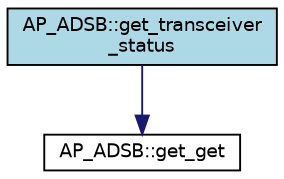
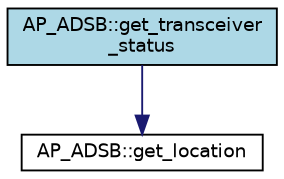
node "AP_ADSB::get_get": label "AP_ADSB::get_get" -> "AP_ADSB::get_location"
